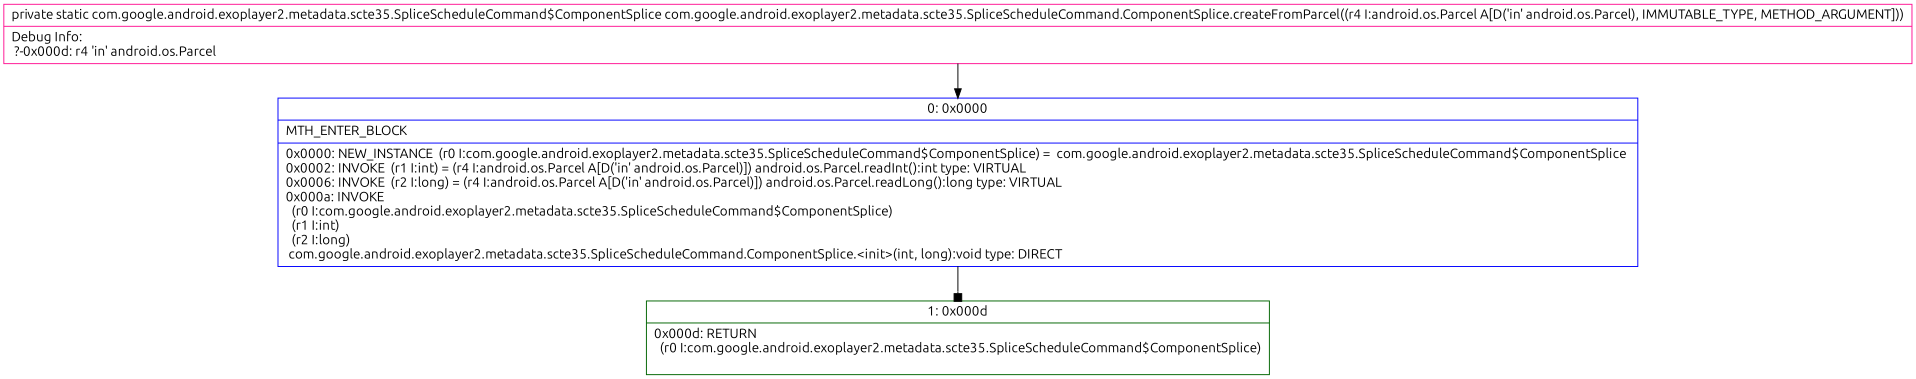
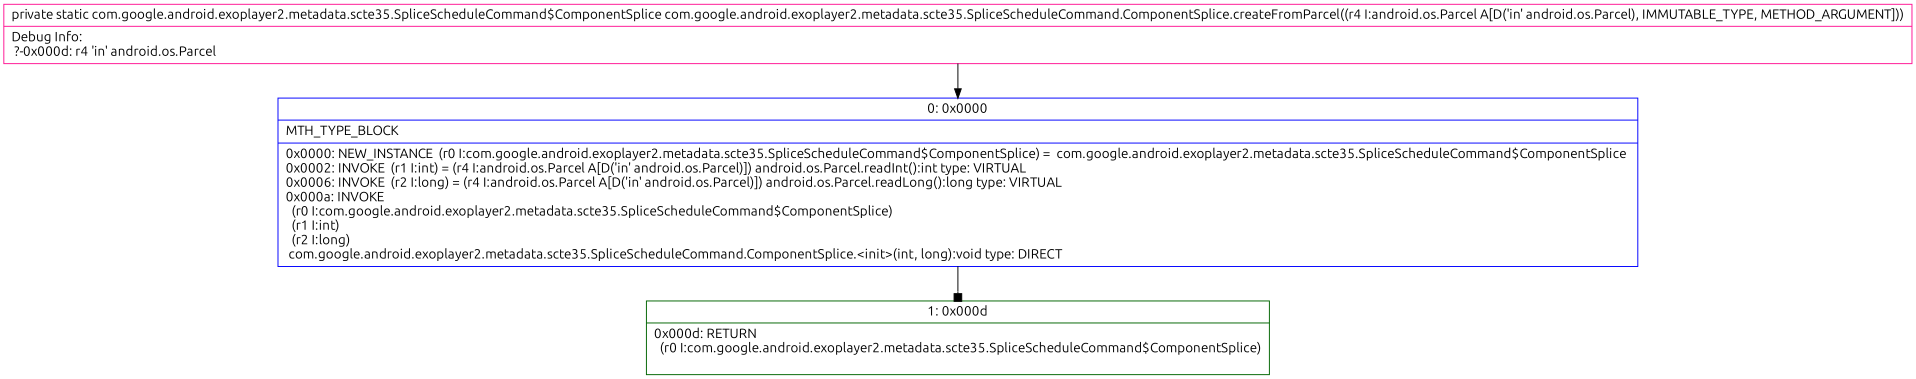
node "0: 0x0000": text "MTH_ENTER_BLOCK" -> "MTH_TYPE_BLOCK"
